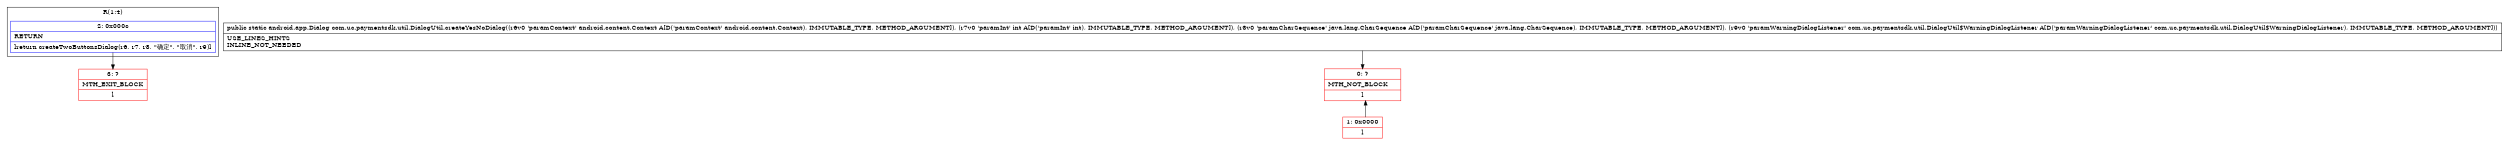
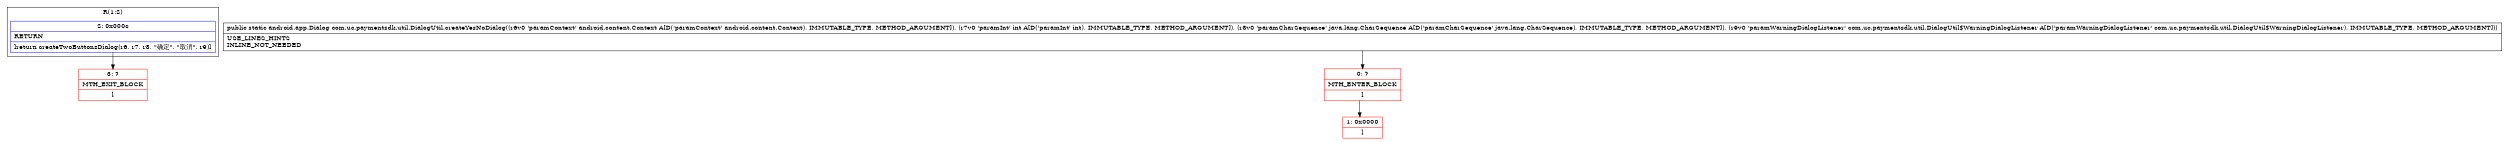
cluster "R(1:4)": label "R(1:4)" -> "R(1:2)"
node "0: ?": text "MTH_NOT_BLOCK" -> "MTH_ENTER_BLOCK"
edge "1: 0x0000" -> "0: ?": reversed
